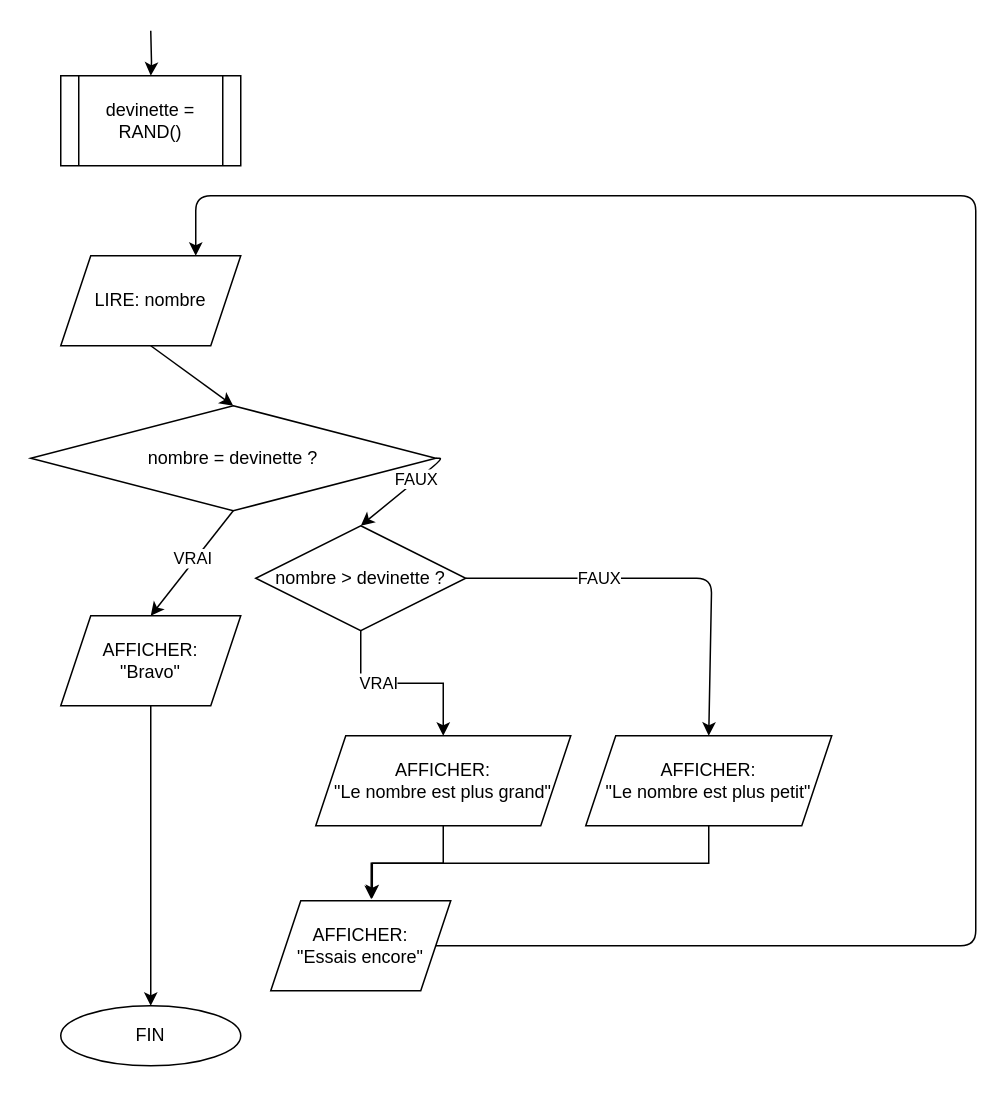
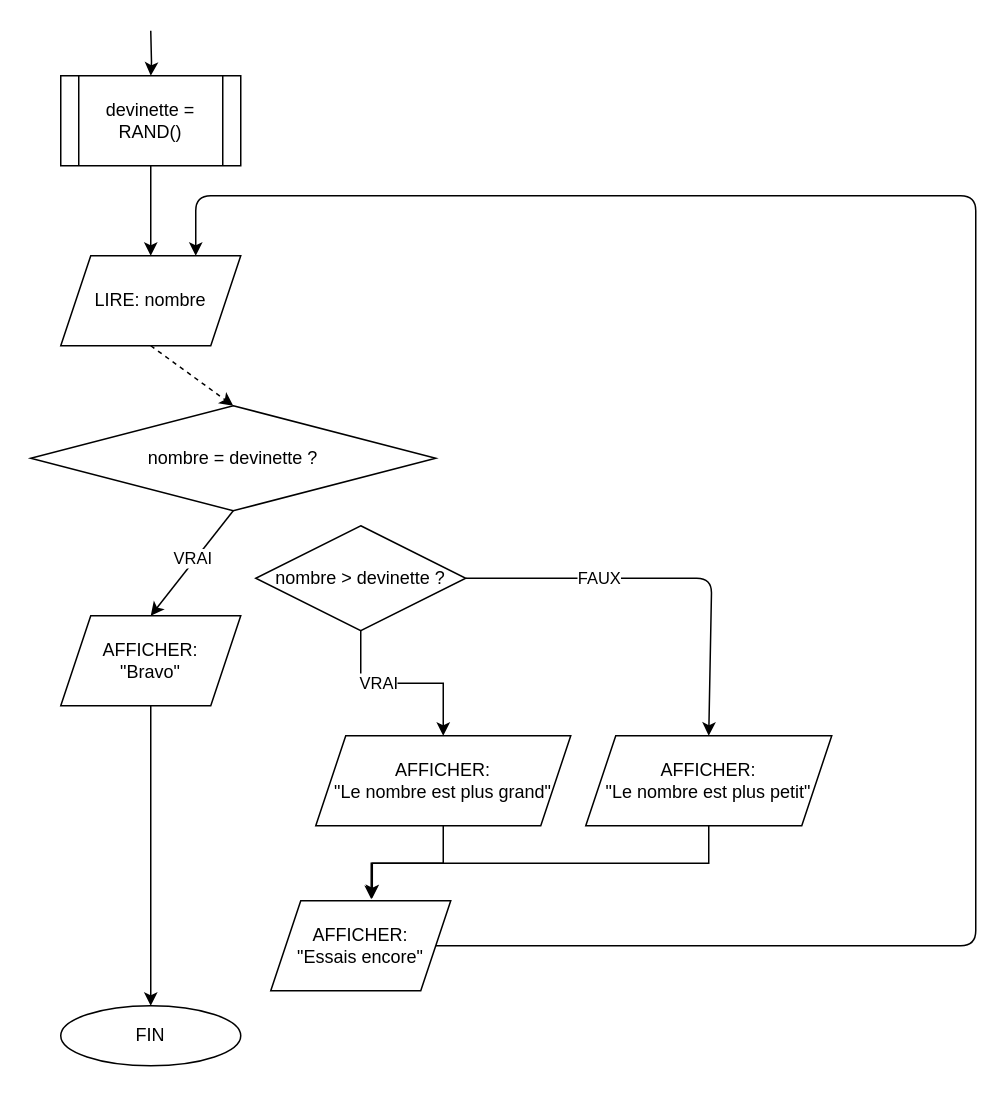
edge "devinette = RAND()" -> "LIRE: nombre": added
edge "LIRE: nombre" -> "nombre = devinette ?": style solid -> dashed
edge "nombre = devinette ?" -> "nombre > devinette ?": removed, label "FAUX"
